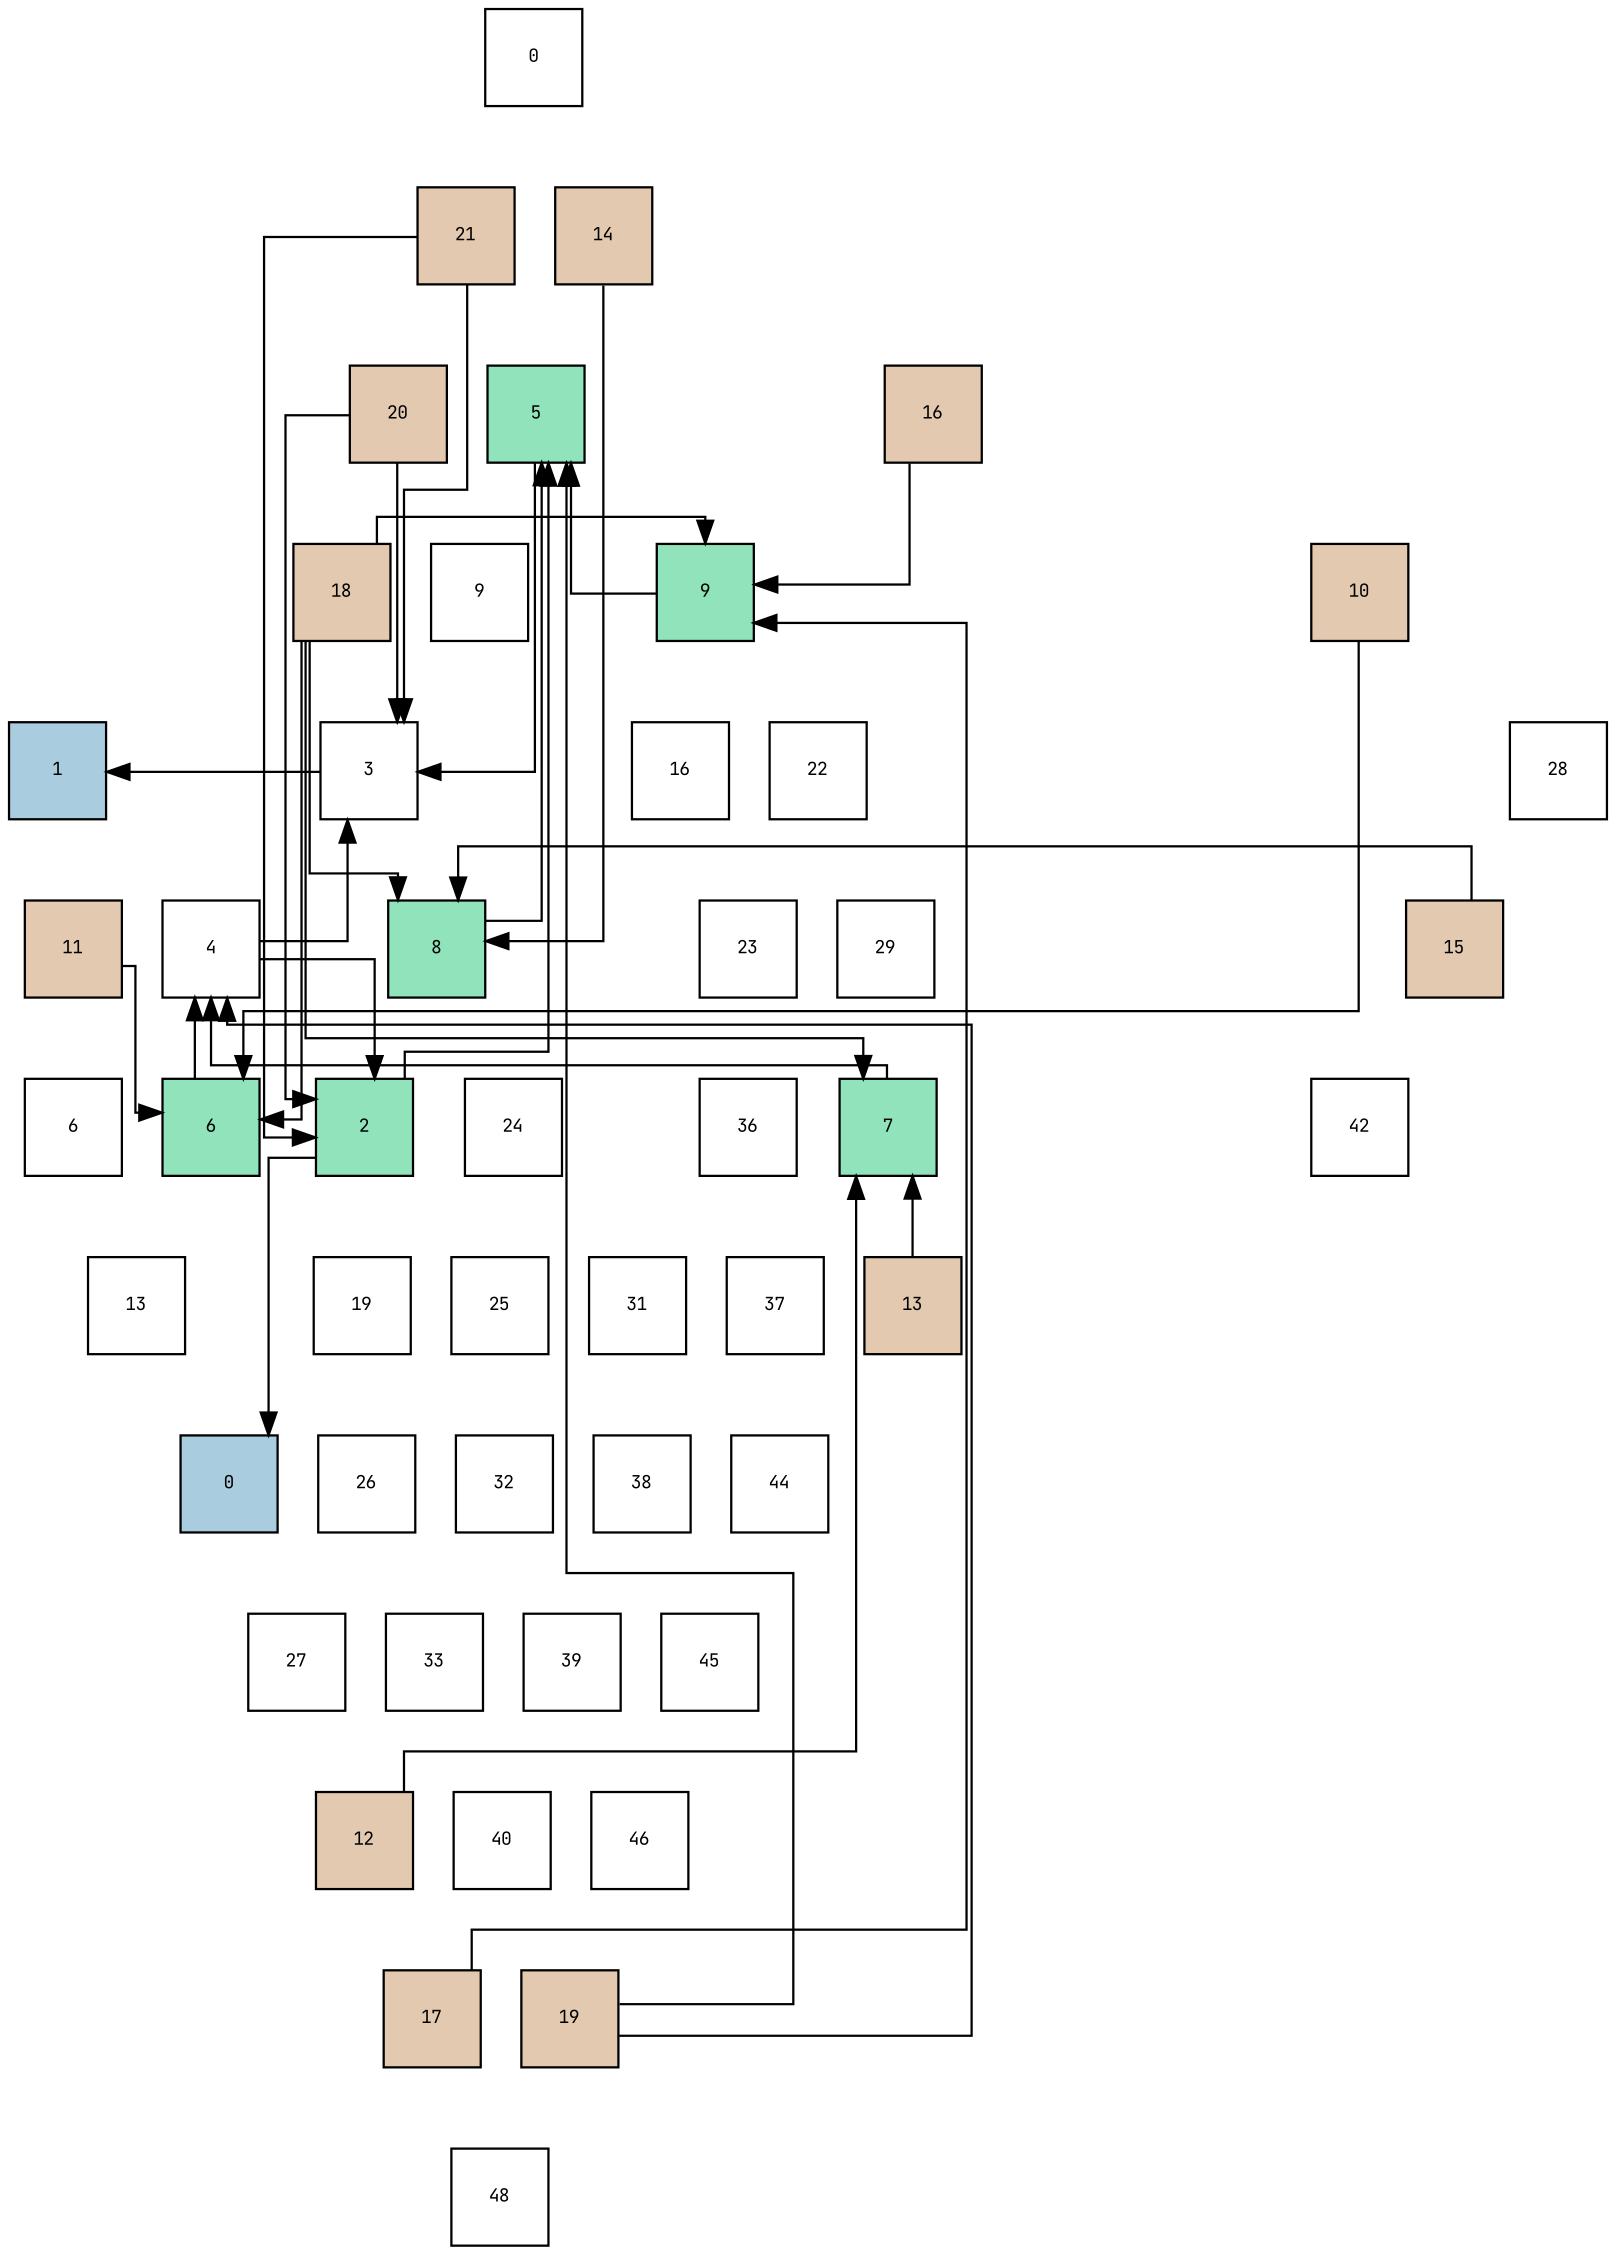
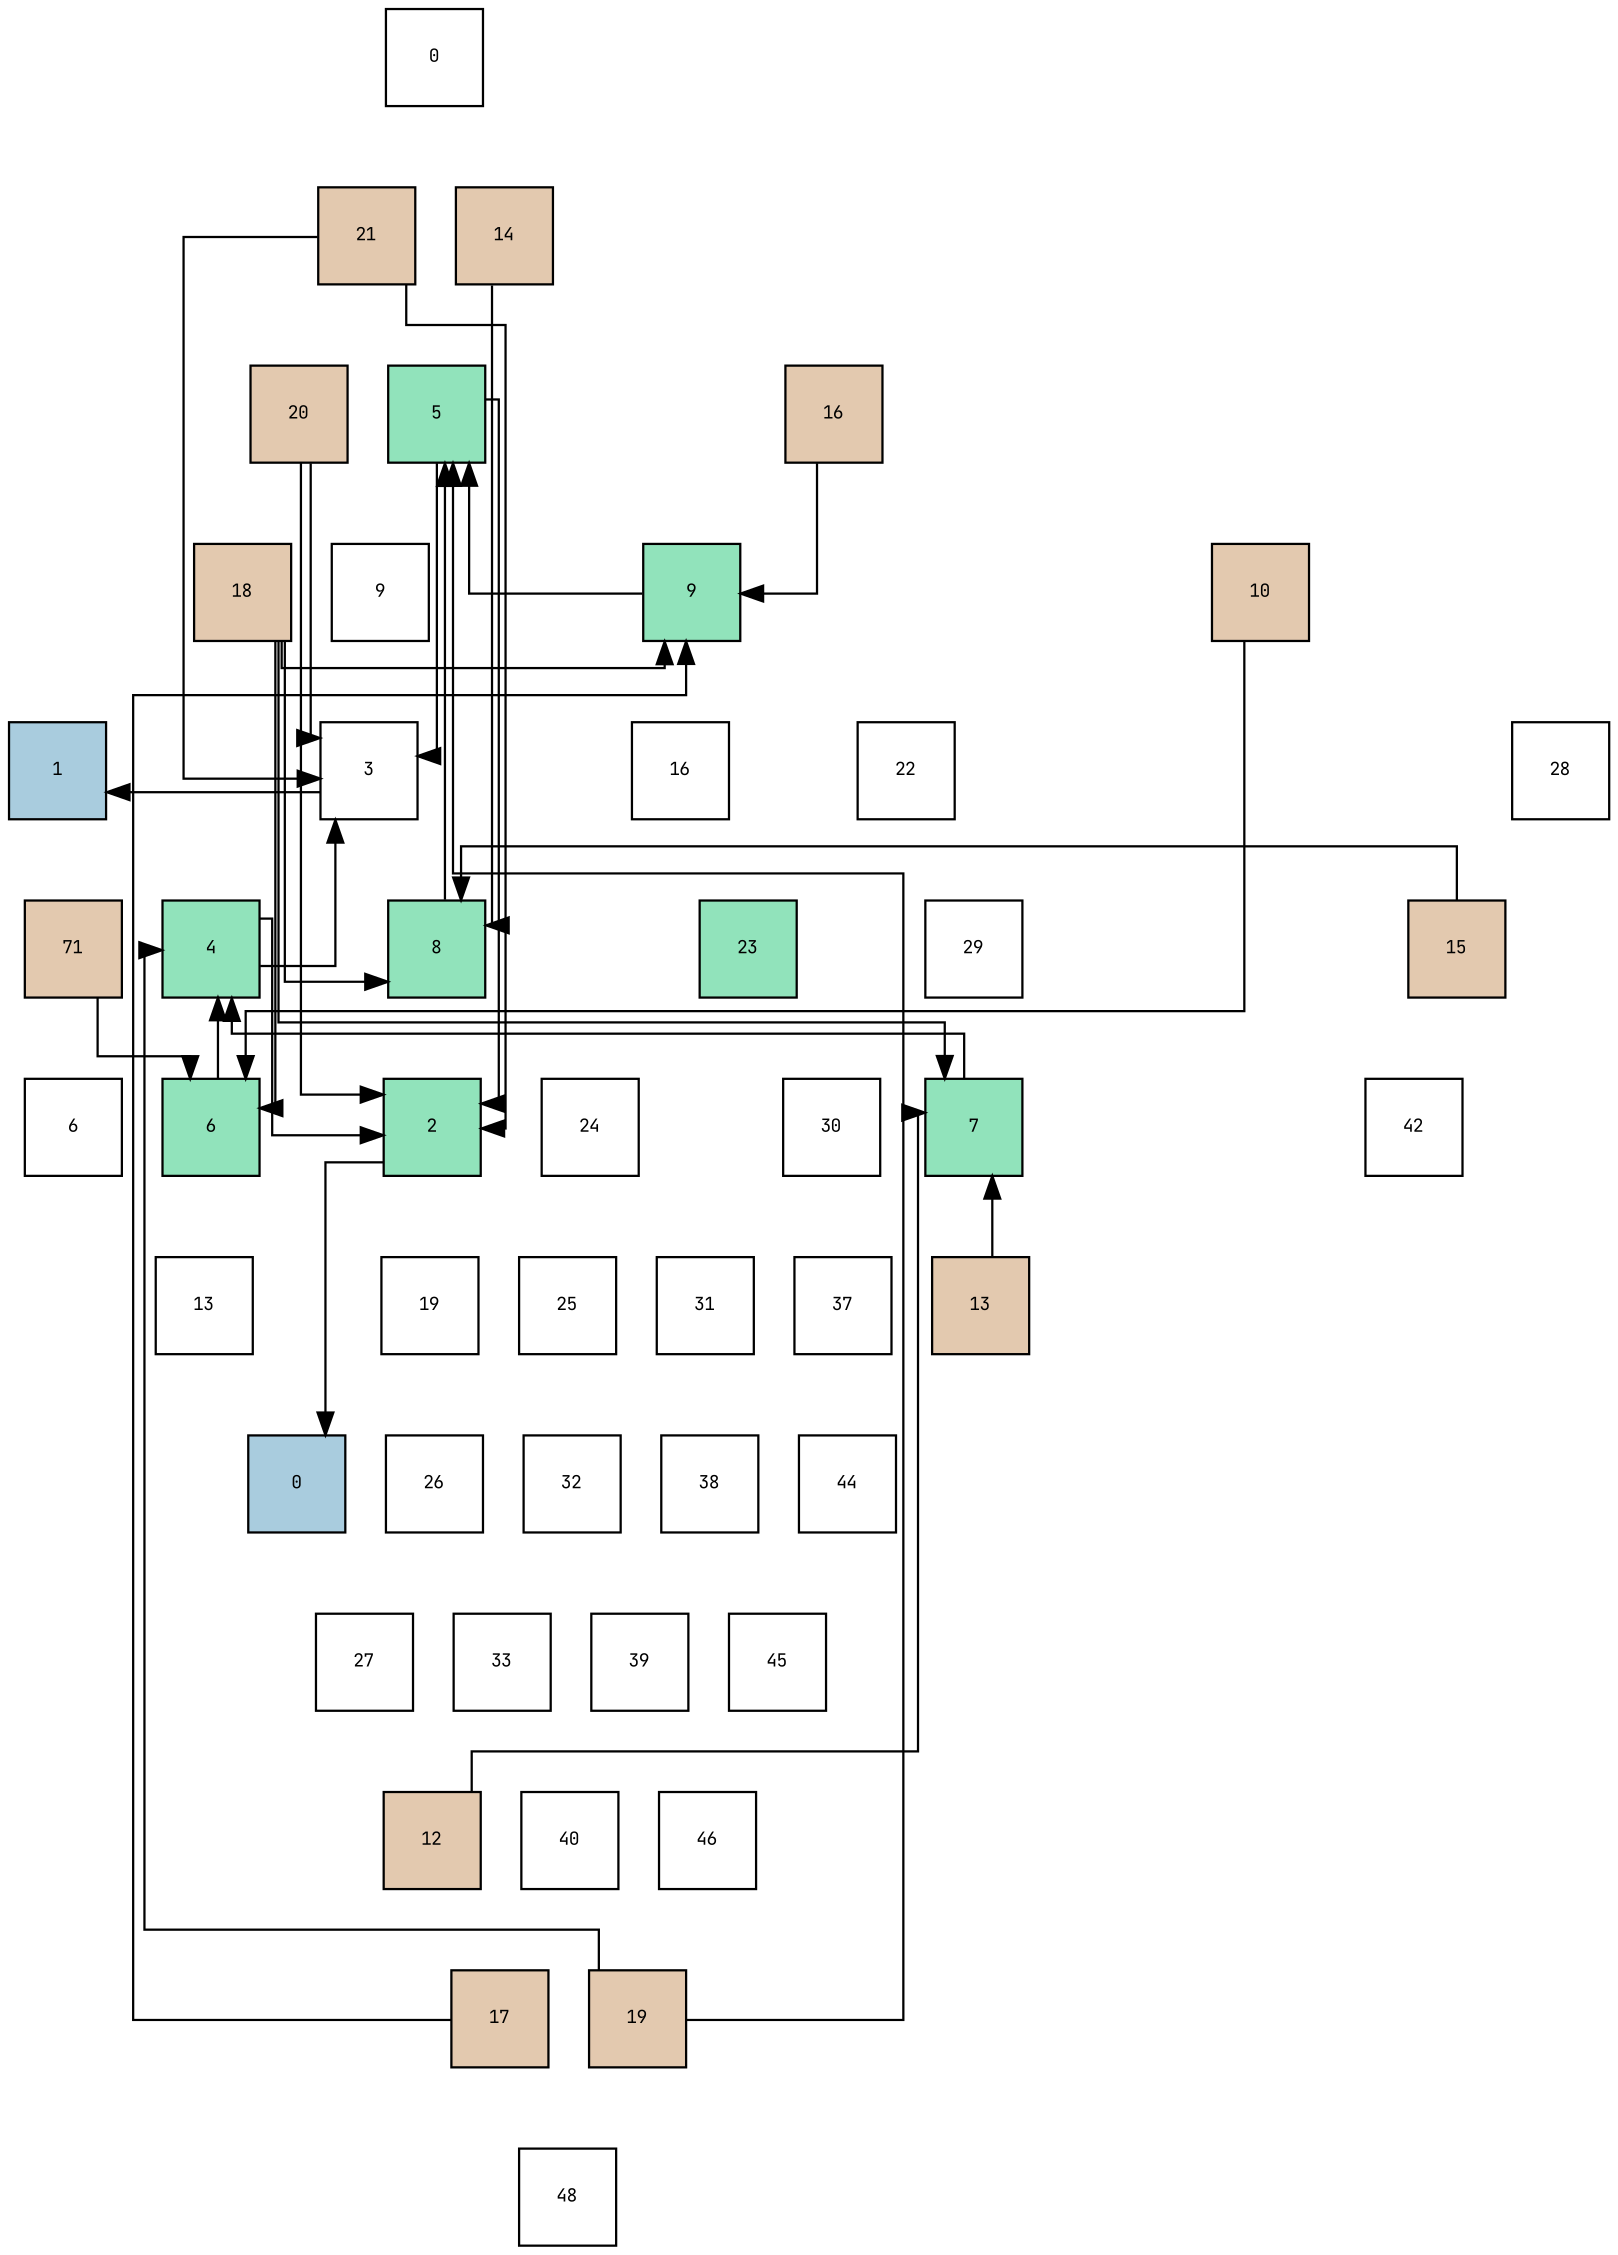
edge "2" -> "5": reversed
node "11": label "11" -> "71"
node "4": fillcolor #ffffff -> #91e3bb
node "23": fillcolor #ffffff -> #91e3bb
node "36": label "36" -> "30"
